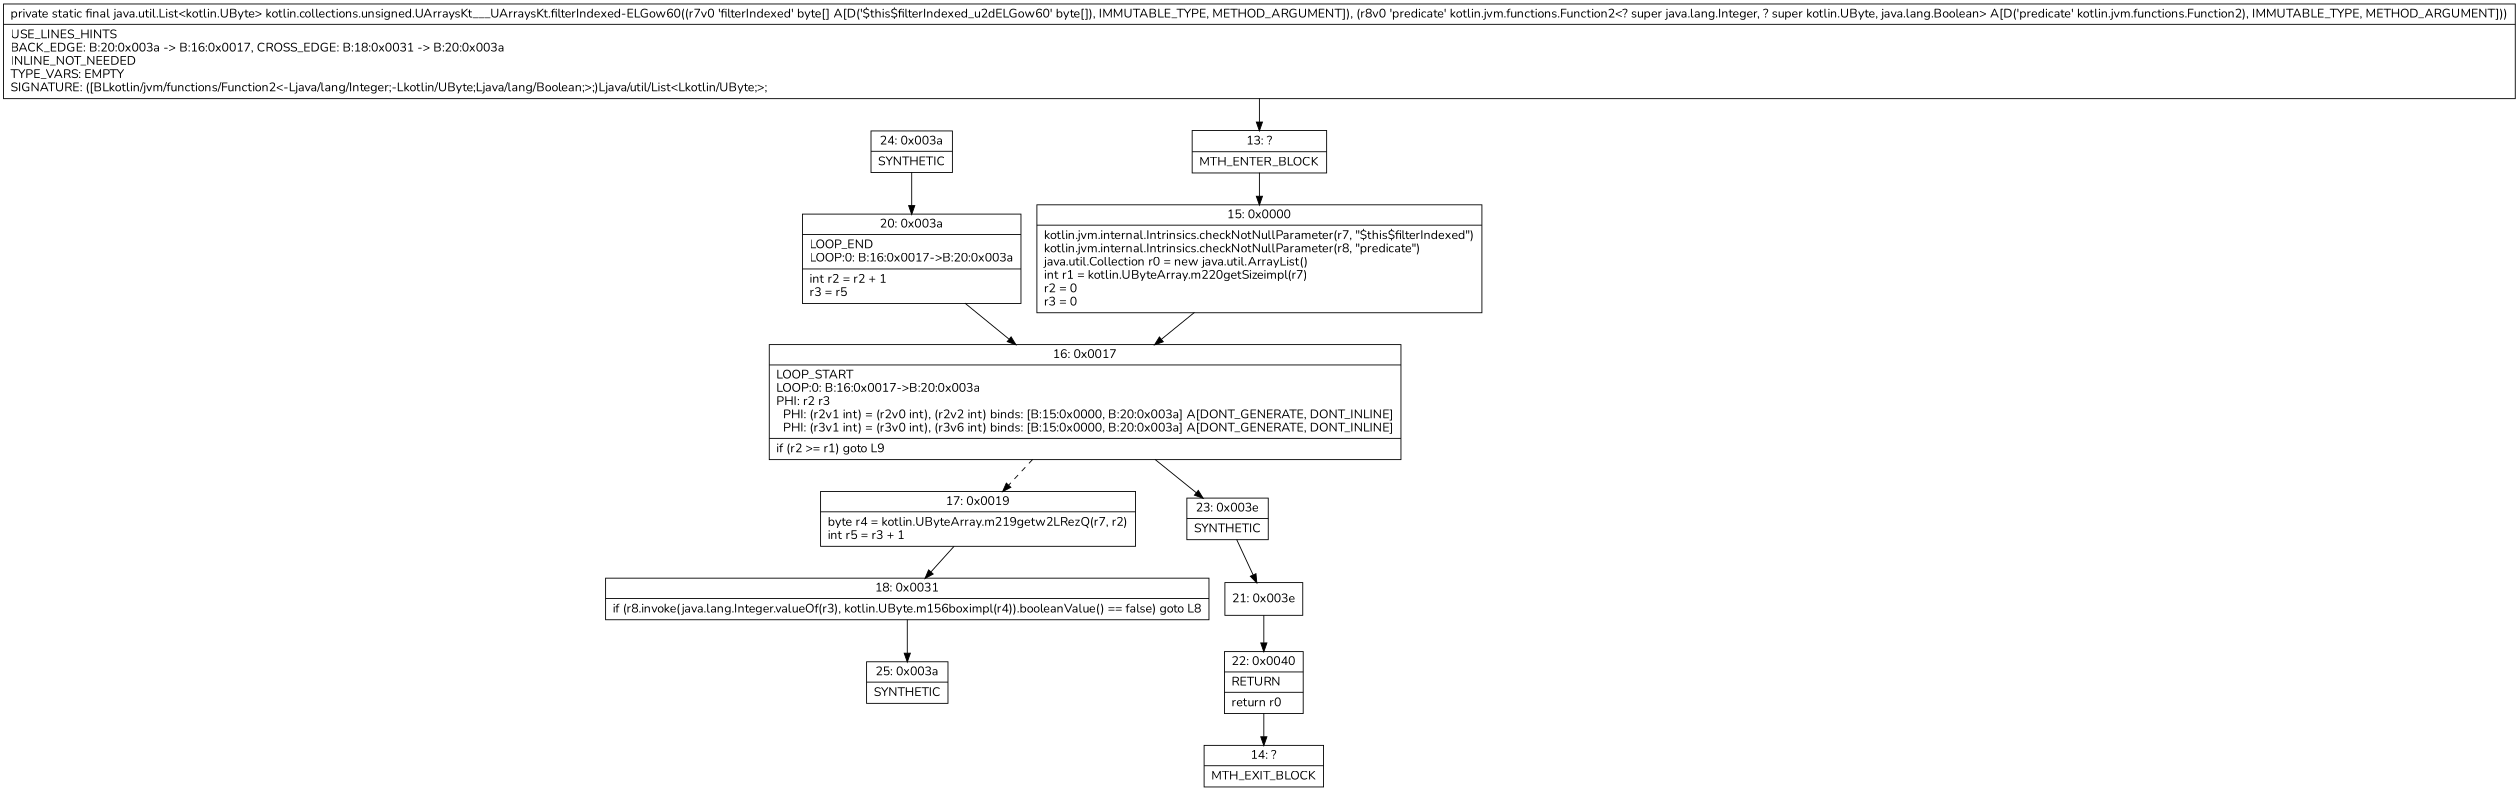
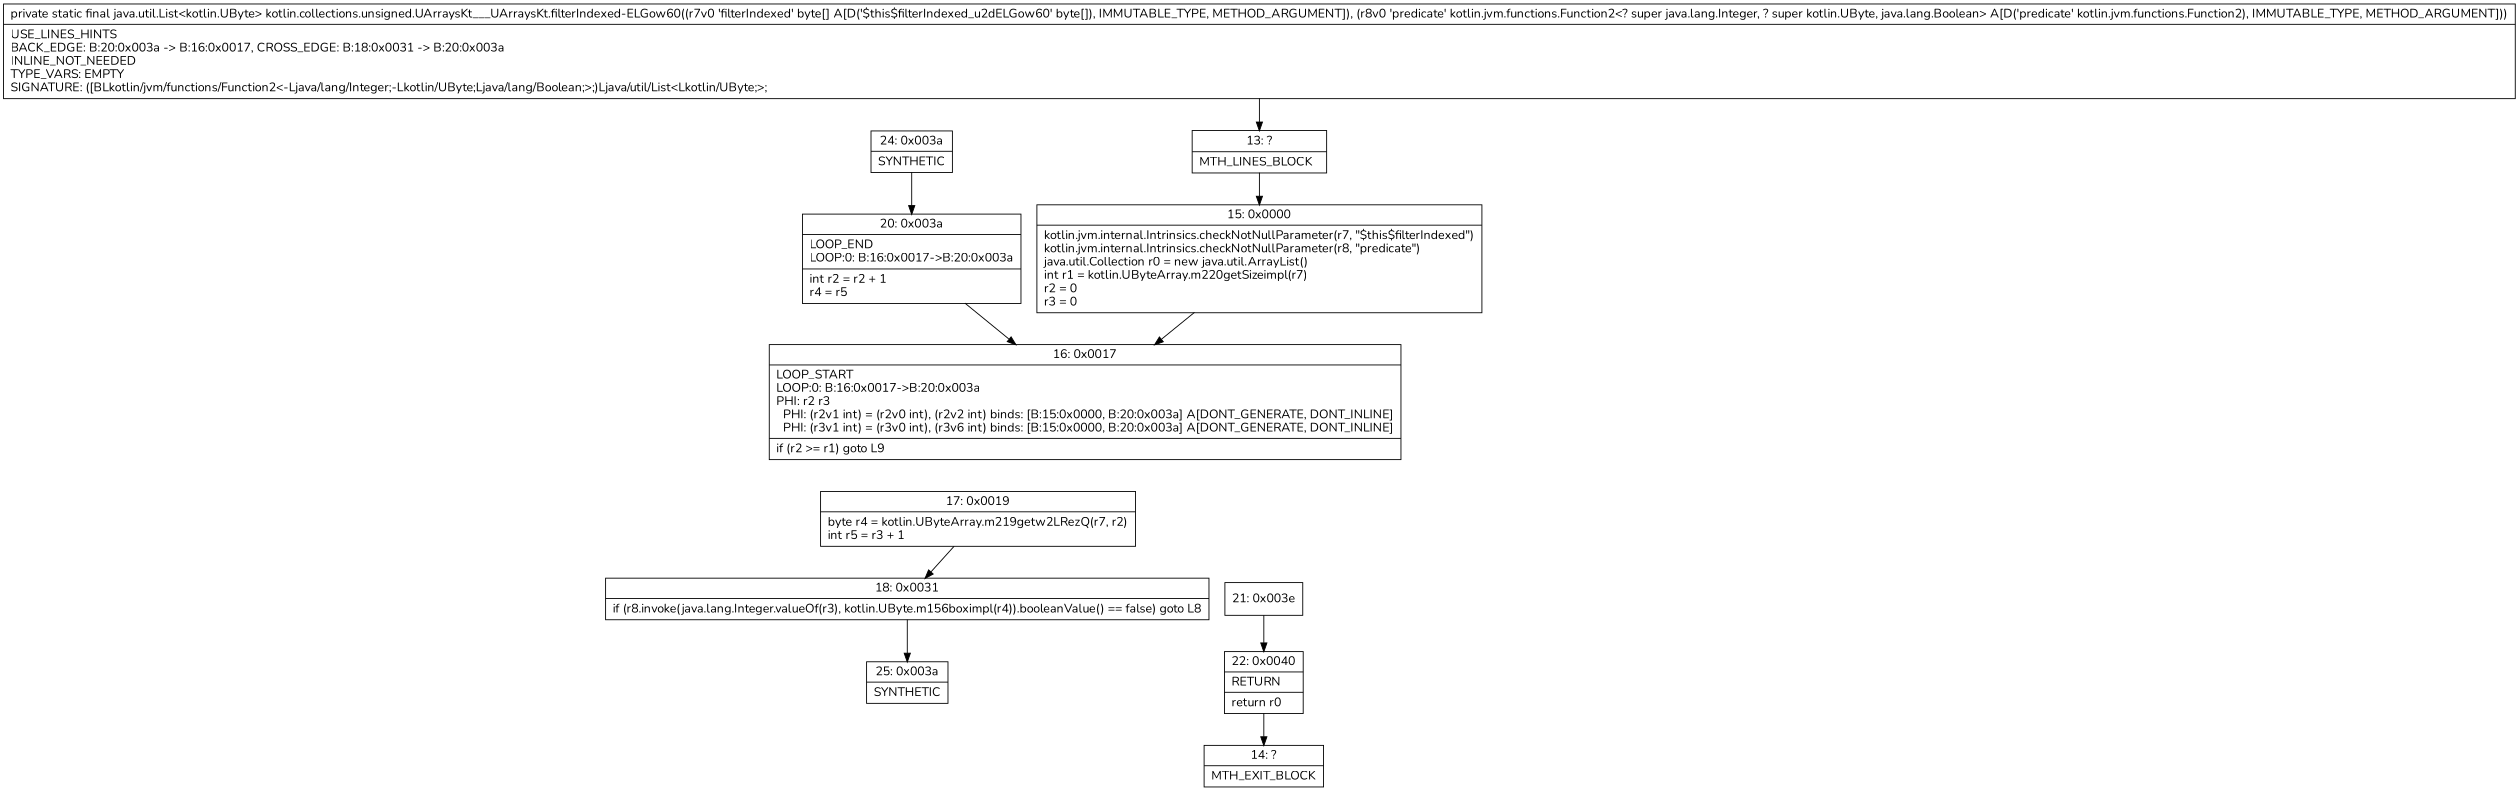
node "13: ?": text "MTH_ENTER_BLOCK" -> "MTH_LINES_BLOCK"
node "20: 0x003a": text "r3 = r5" -> "r4 = r5"
edge "16: 0x0017" -> "17: 0x0019": removed
node "23: 0x003e": removed
